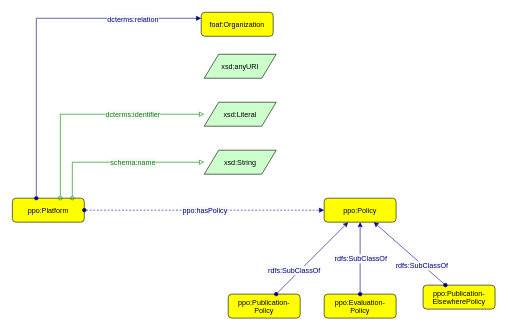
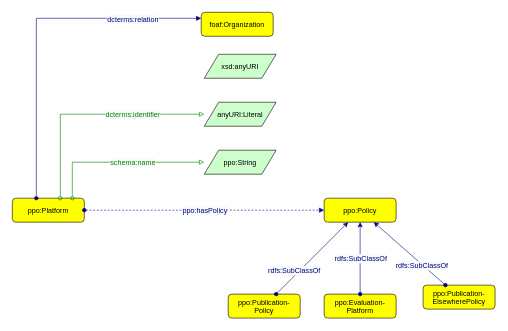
node "xsd:Literal": label "xsd:Literal" -> "anyURI:Literal"
node "xsd:String": label "xsd:String" -> "ppo:String"
node "ppo:Evaluation- Policy": label "ppo:Evaluation- Policy" -> "ppo:Evaluation- Platform"
